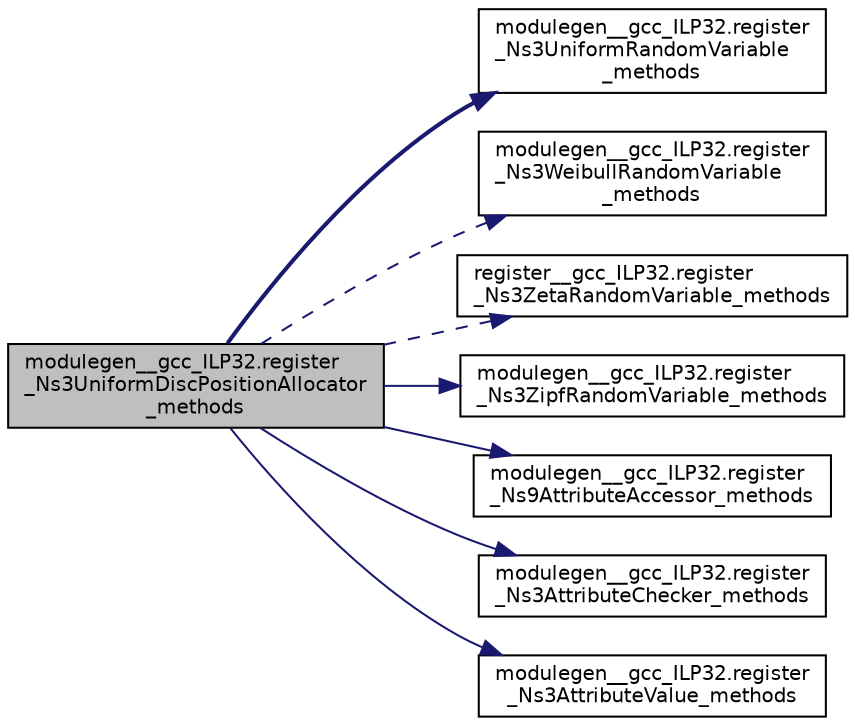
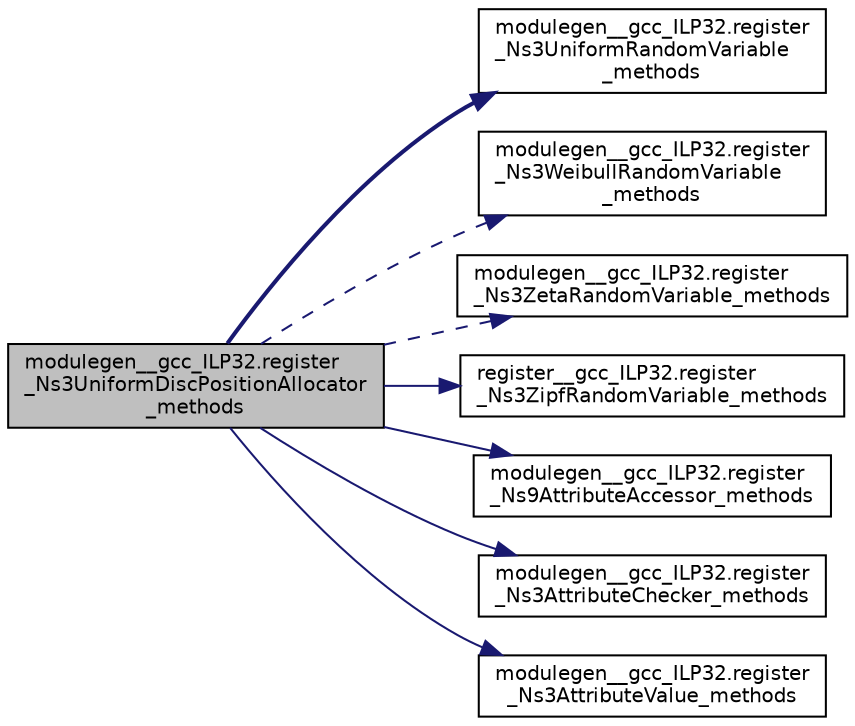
node "register__gcc_ILP32.register _Ns3ZetaRandomVariable_methods": label "register__gcc_ILP32.register _Ns3ZetaRandomVariable_methods" -> "modulegen__gcc_ILP32.register _Ns3ZetaRandomVariable_methods"
node "modulegen__gcc_ILP32.register _Ns3ZipfRandomVariable_methods": label "modulegen__gcc_ILP32.register _Ns3ZipfRandomVariable_methods" -> "register__gcc_ILP32.register _Ns3ZipfRandomVariable_methods"
